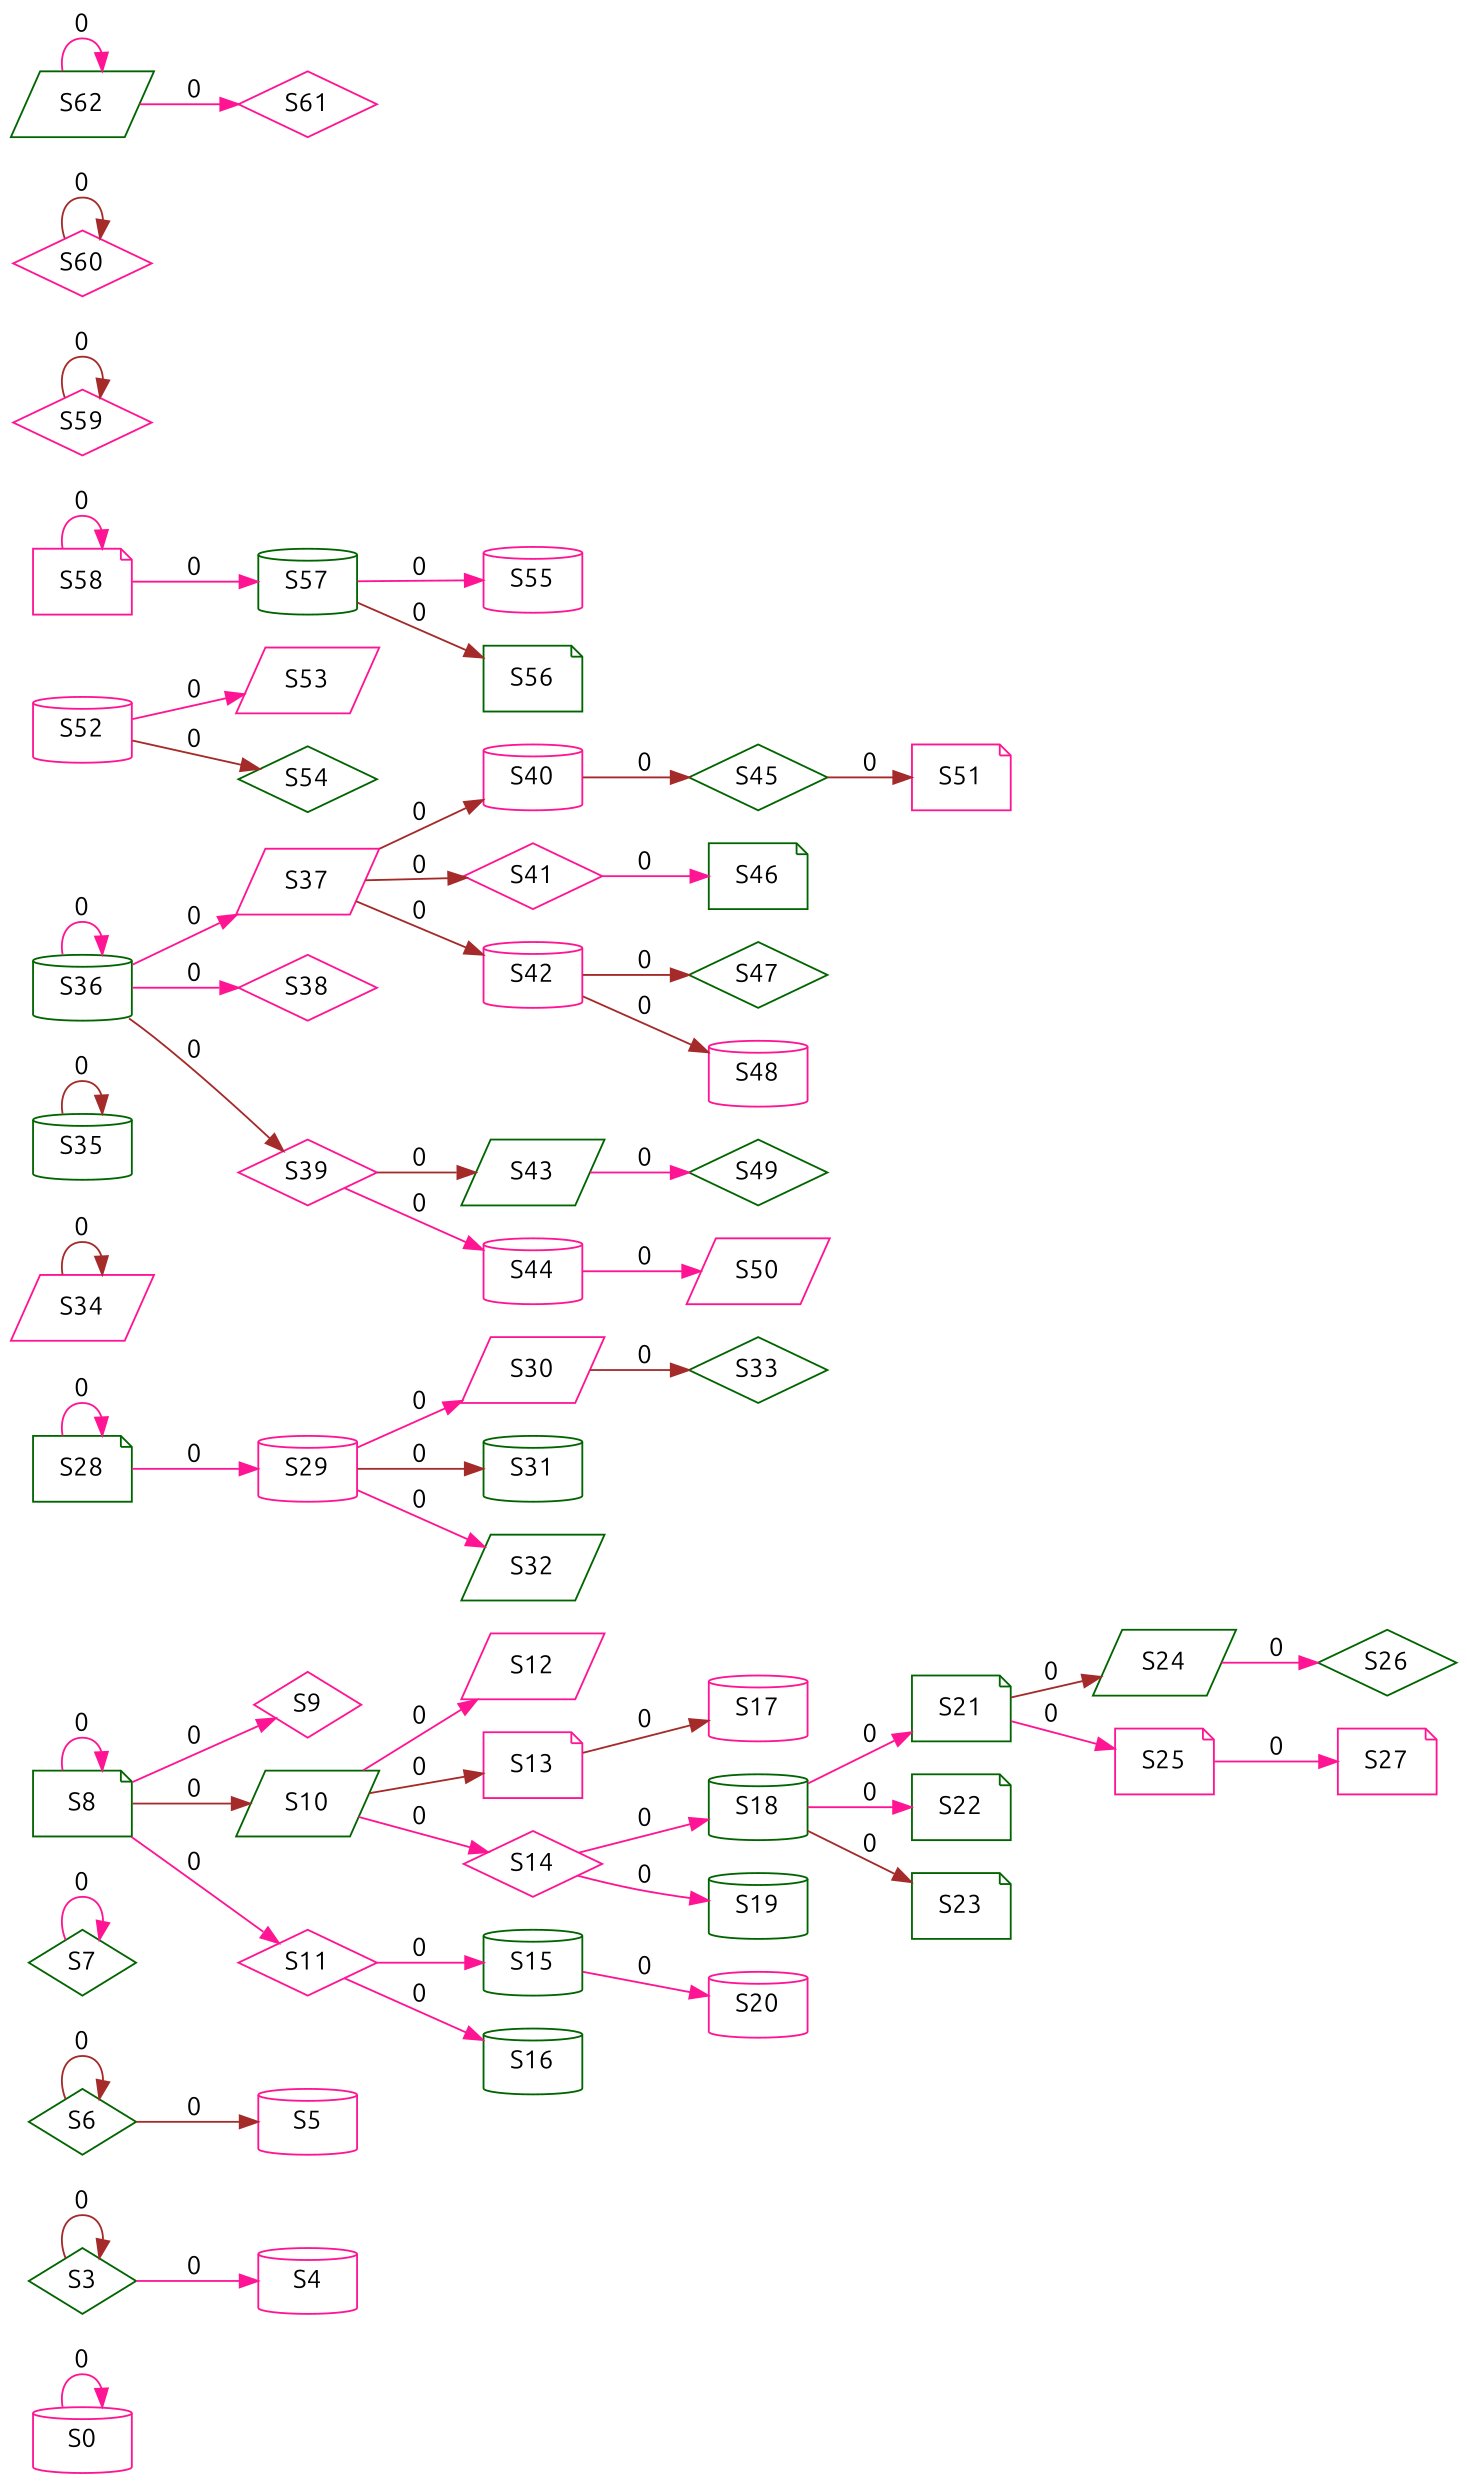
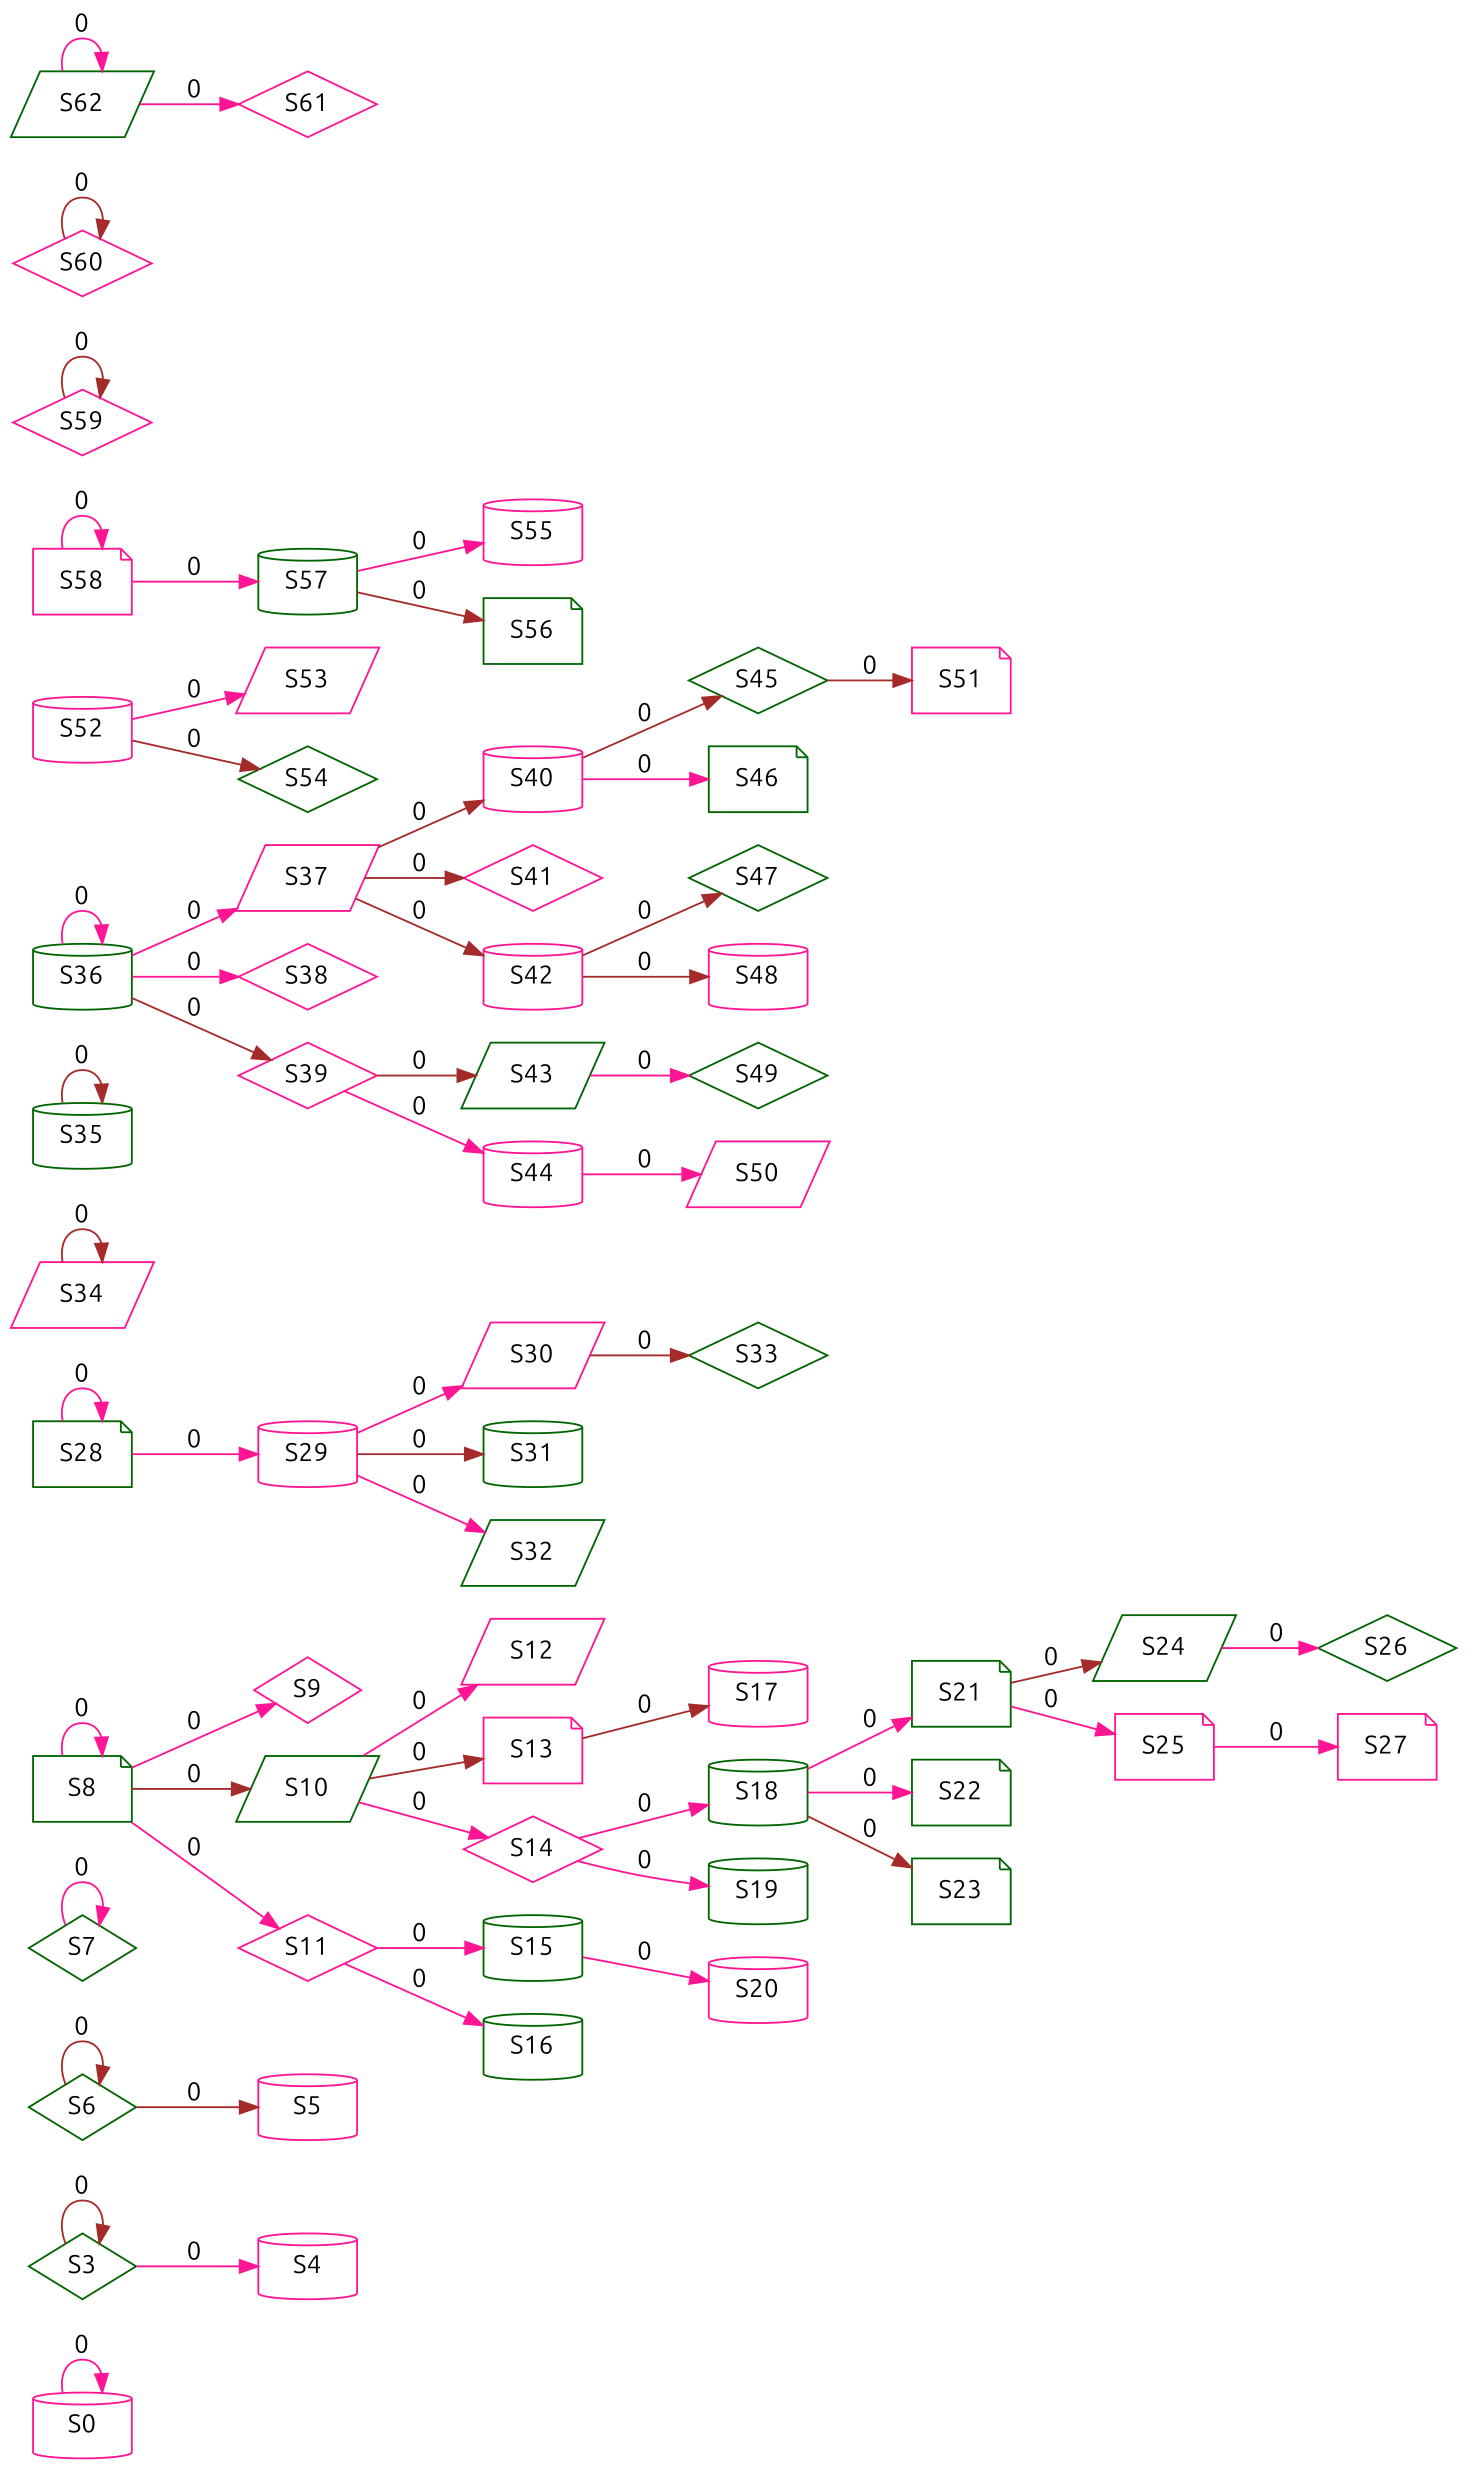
edge "S41" -> "S46": now "S40" -> "S46"
